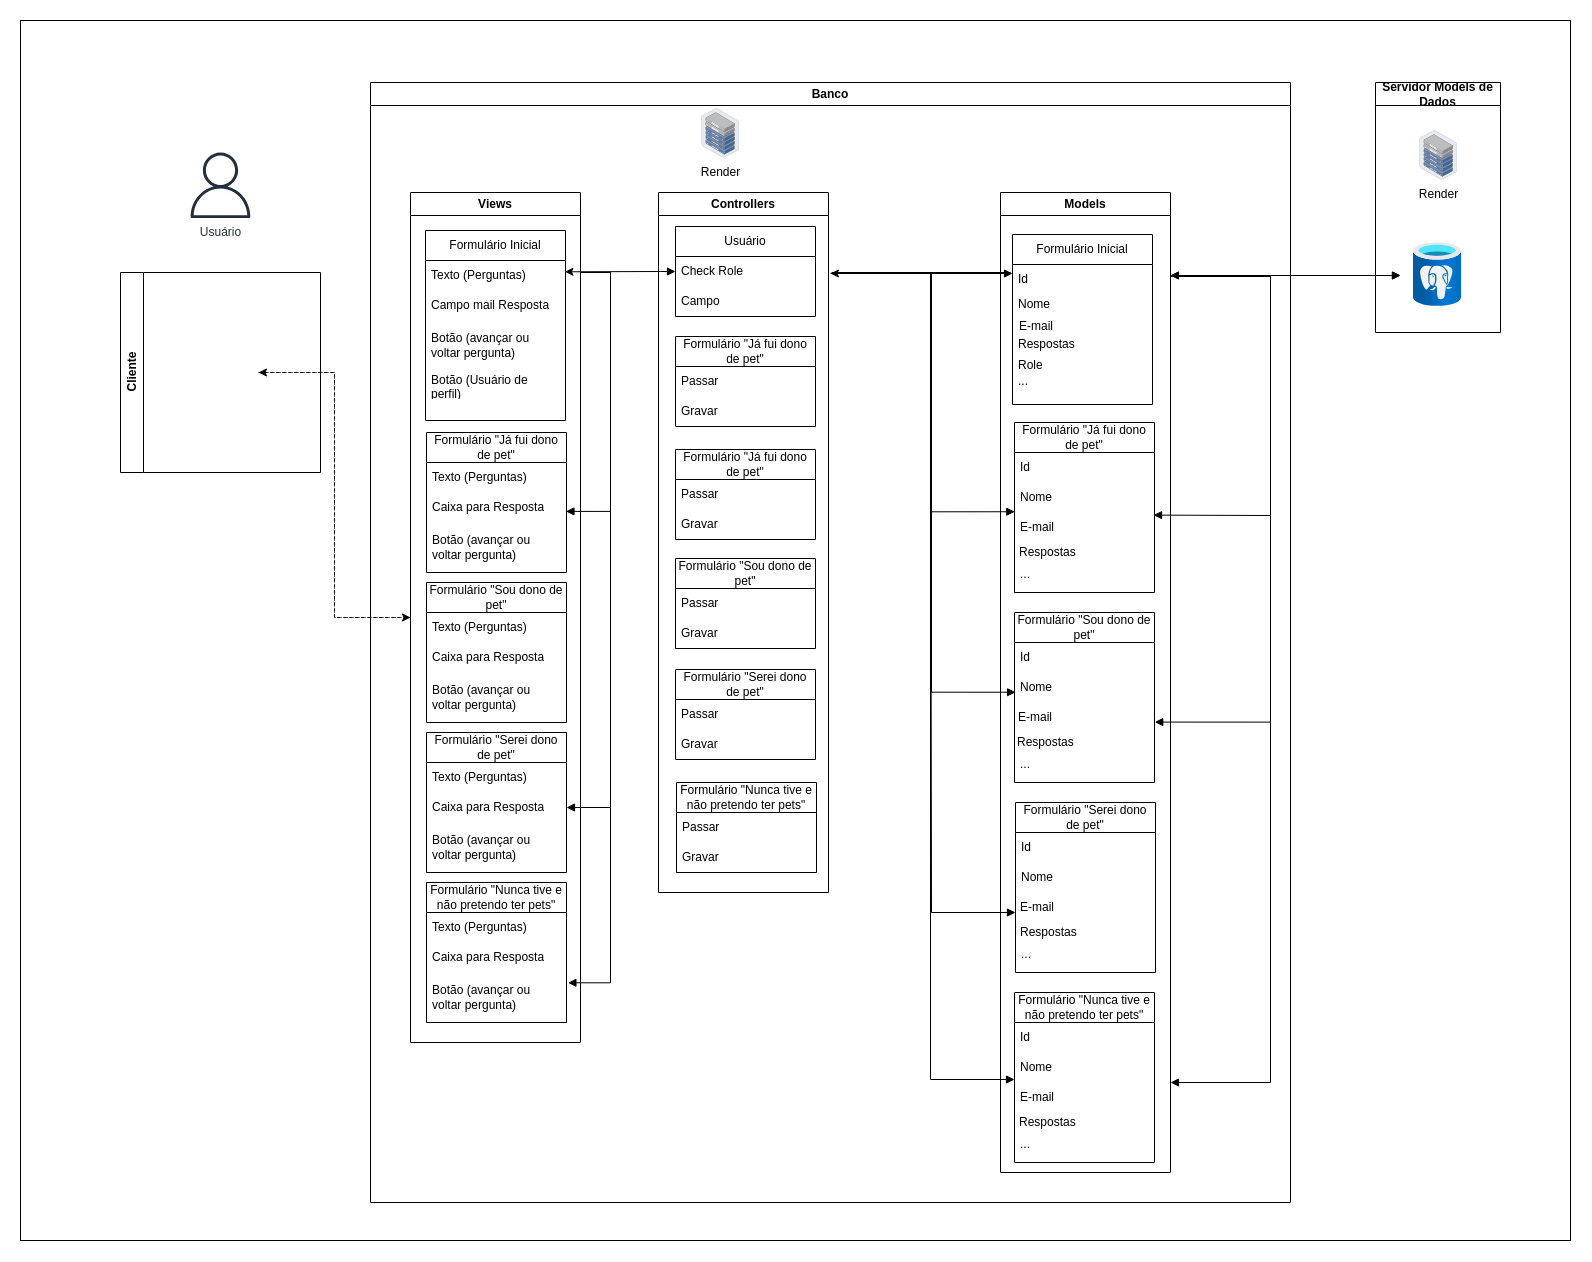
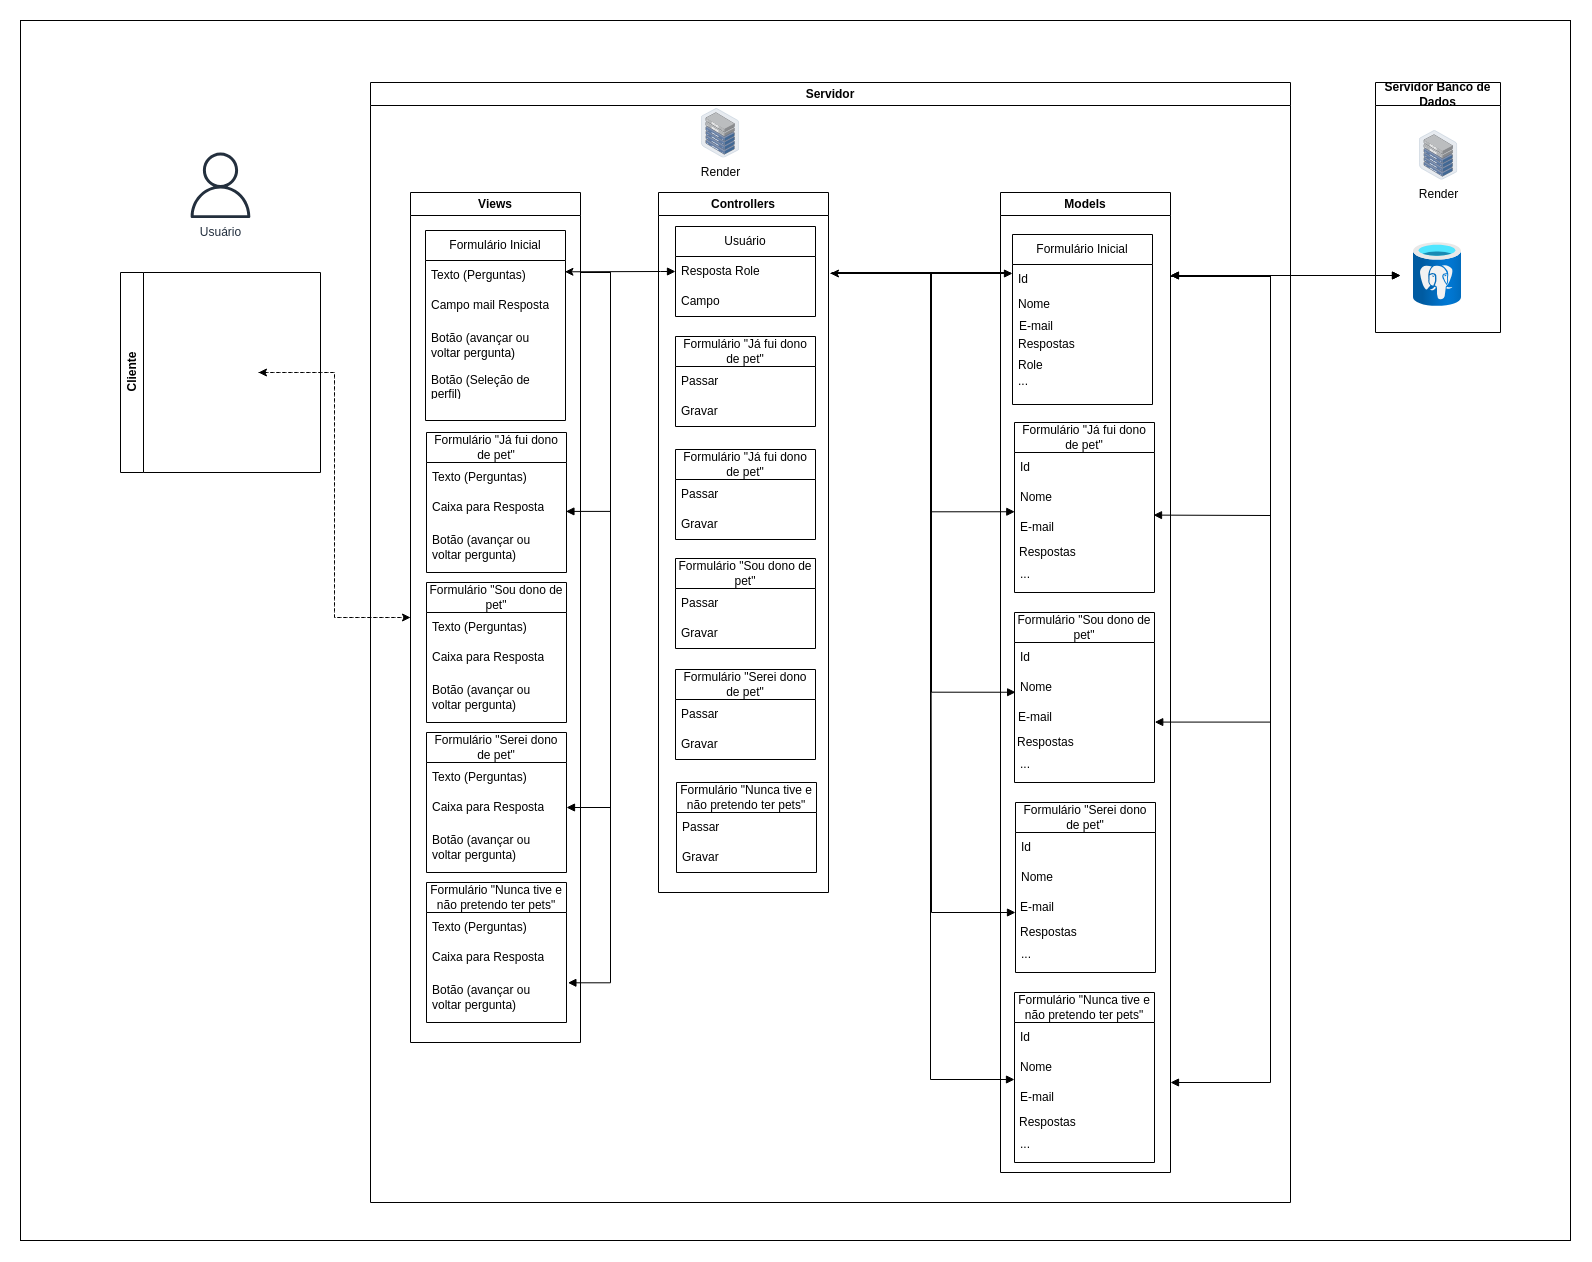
node "Banco": label "Banco" -> "Servidor"
node "Servidor Models de Dados": label "Servidor Models de Dados" -> "Servidor Banco de Dados"
node "Check Role": label "Check Role" -> "Resposta Role"
node "Botão (Usuário de perfil)": label "Botão (Usuário de perfil)" -> "Botão (Seleção de perfil)"
